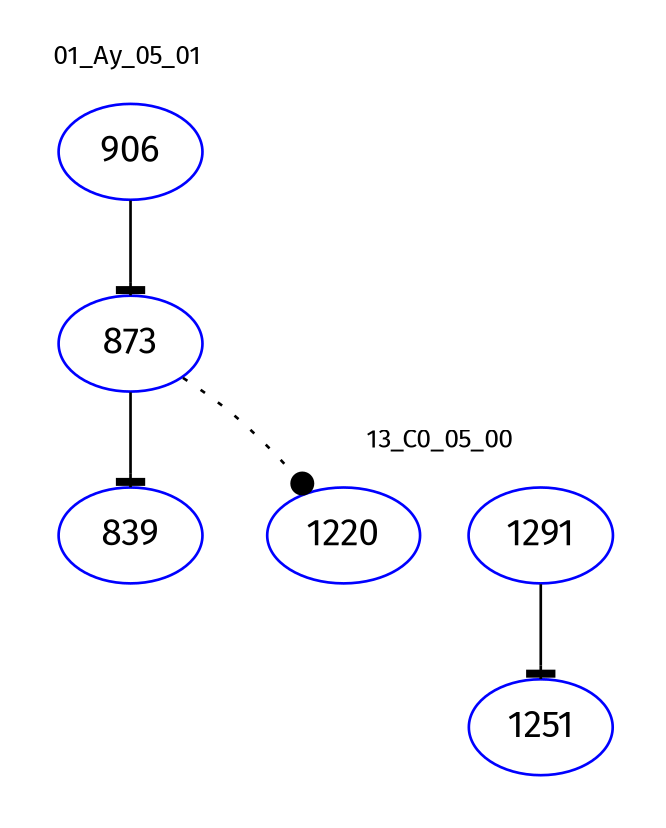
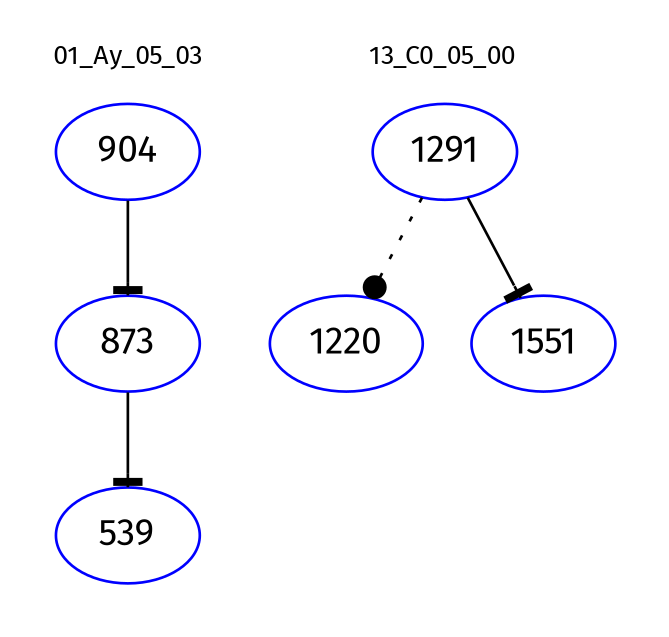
cluster "01_Ay_05_01": label "01_Ay_05_01" -> "01_Ay_05_03"
node "906": label "906" -> "904"
edge "873" -> "1220": now "1291" -> "1220"
node "839": label "839" -> "539"
node "1251": label "1251" -> "1551"
